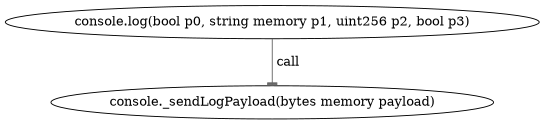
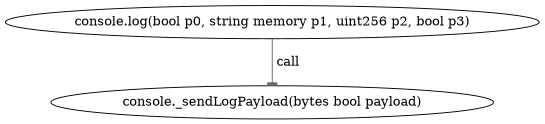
node "console._sendLogPayload(bytes memory payload)": label "console._sendLogPayload(bytes memory payload)" -> "console._sendLogPayload(bytes bool payload)"
